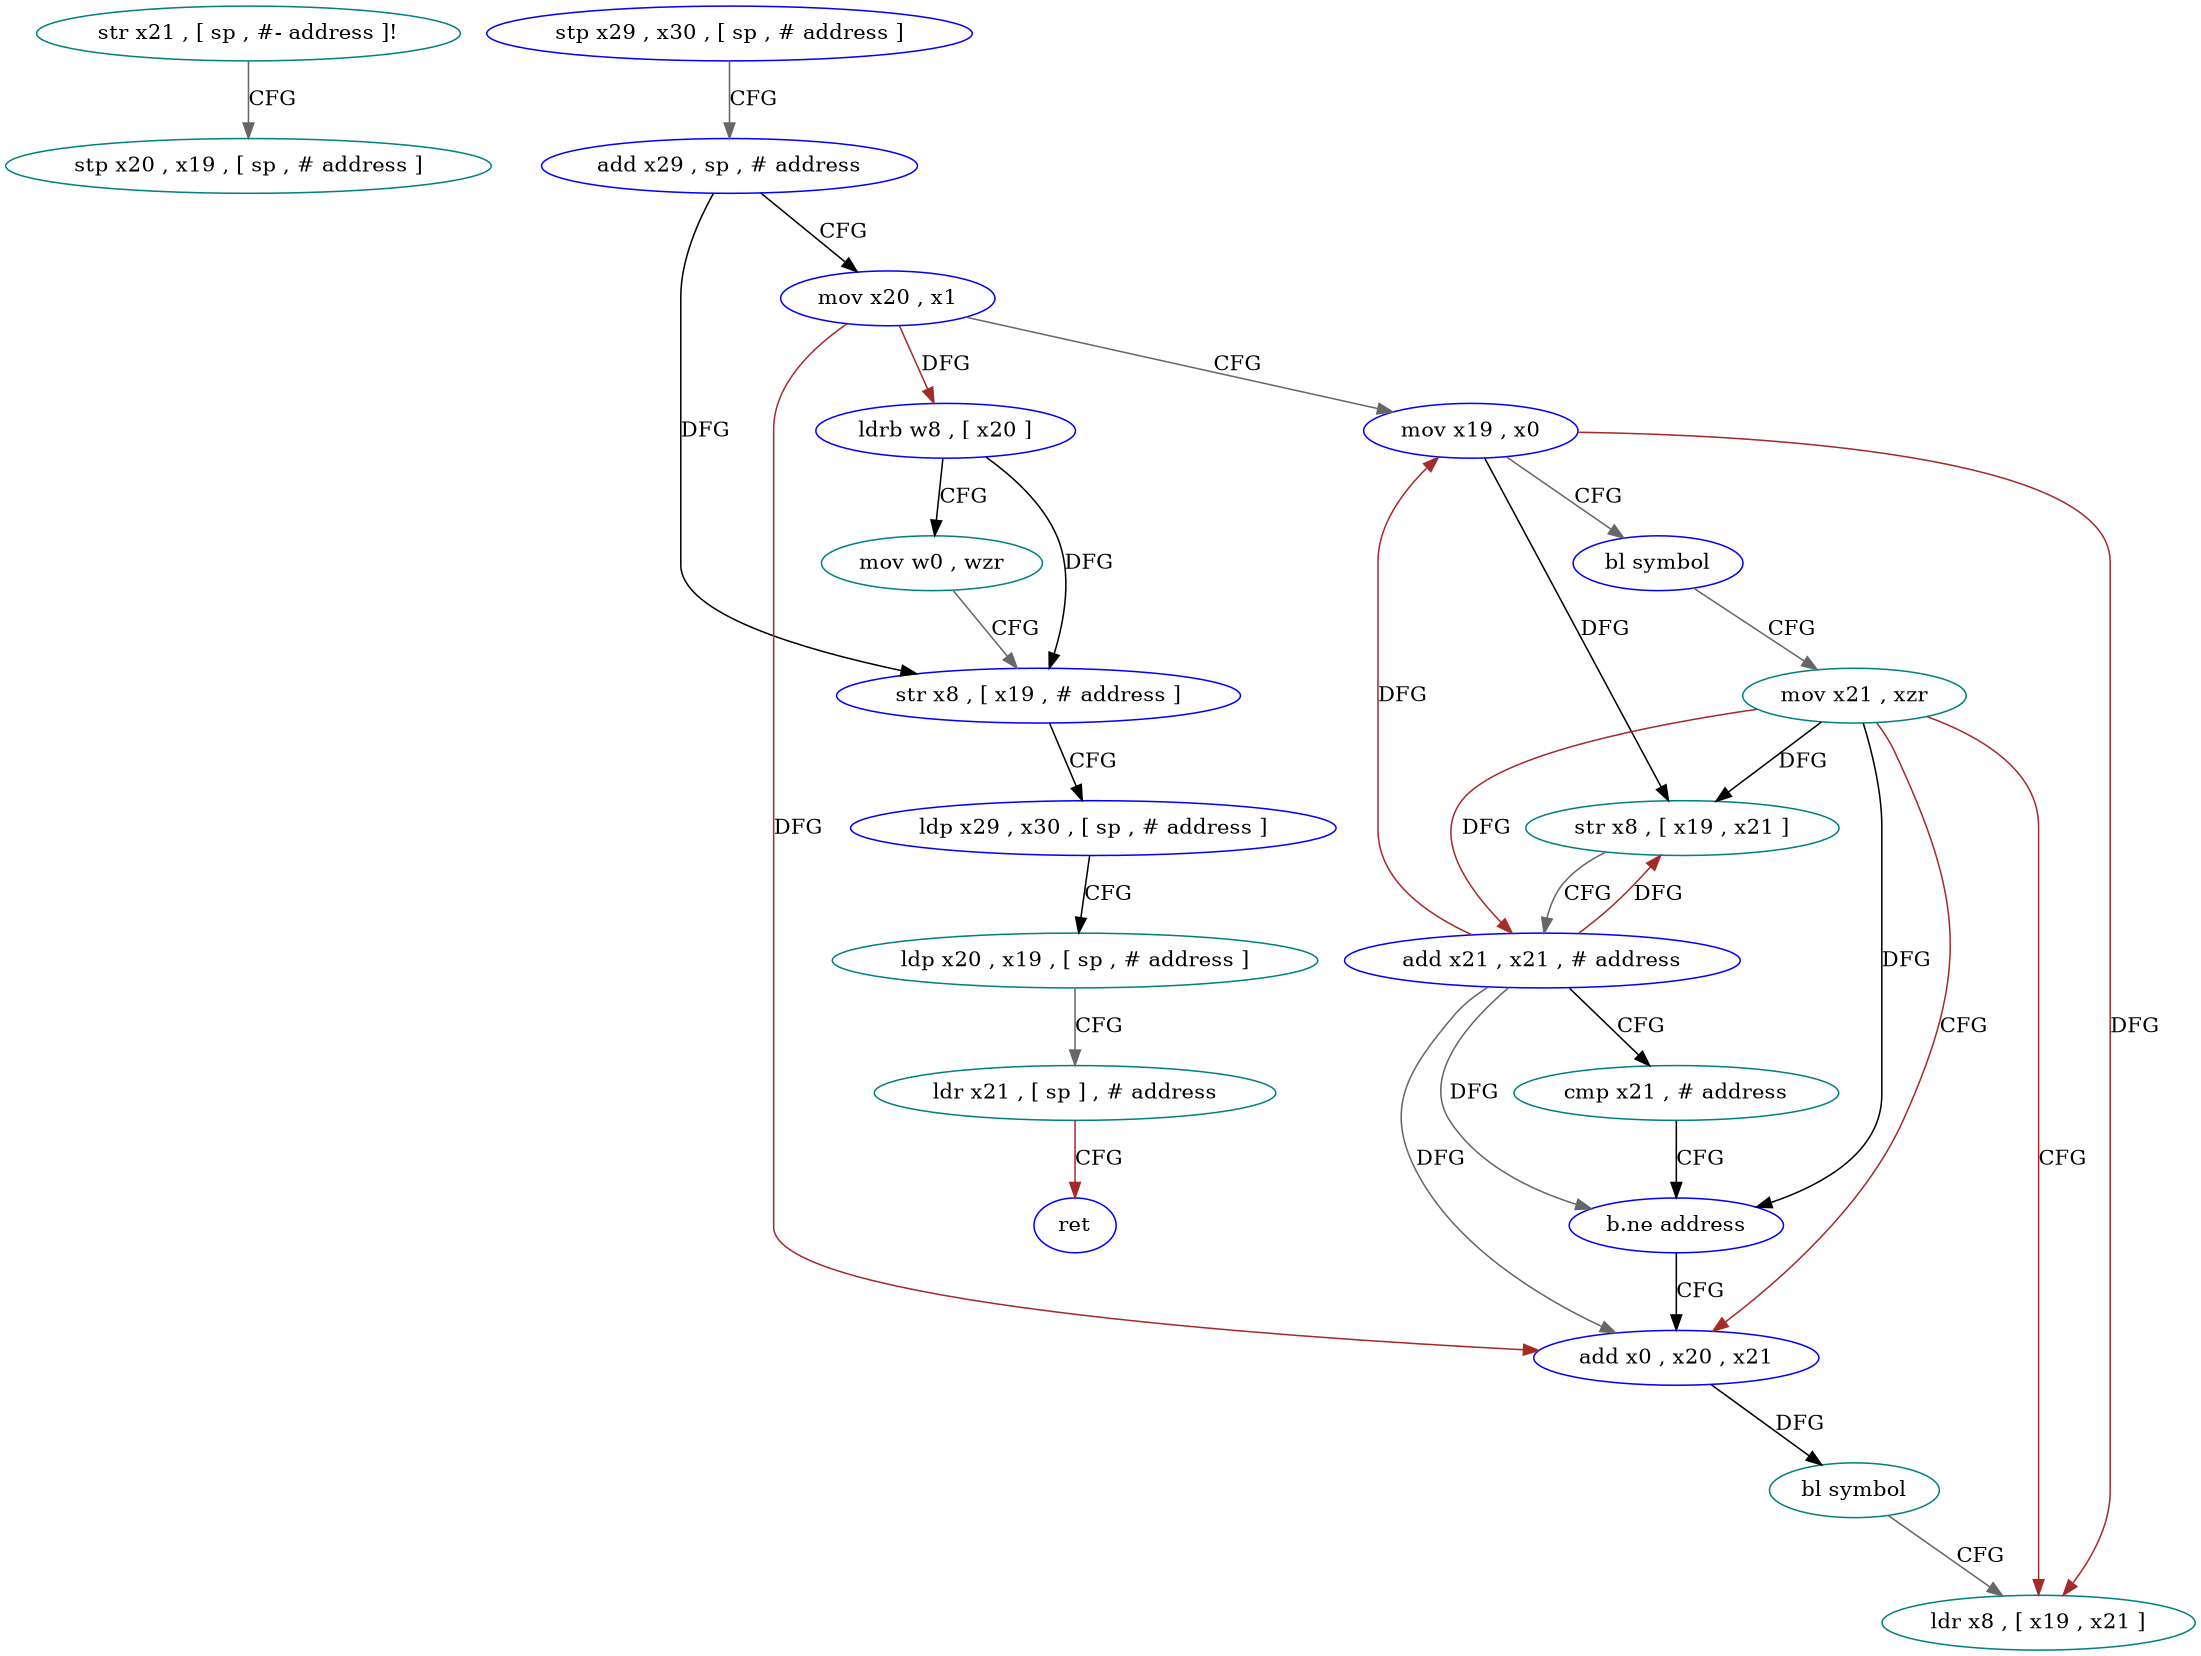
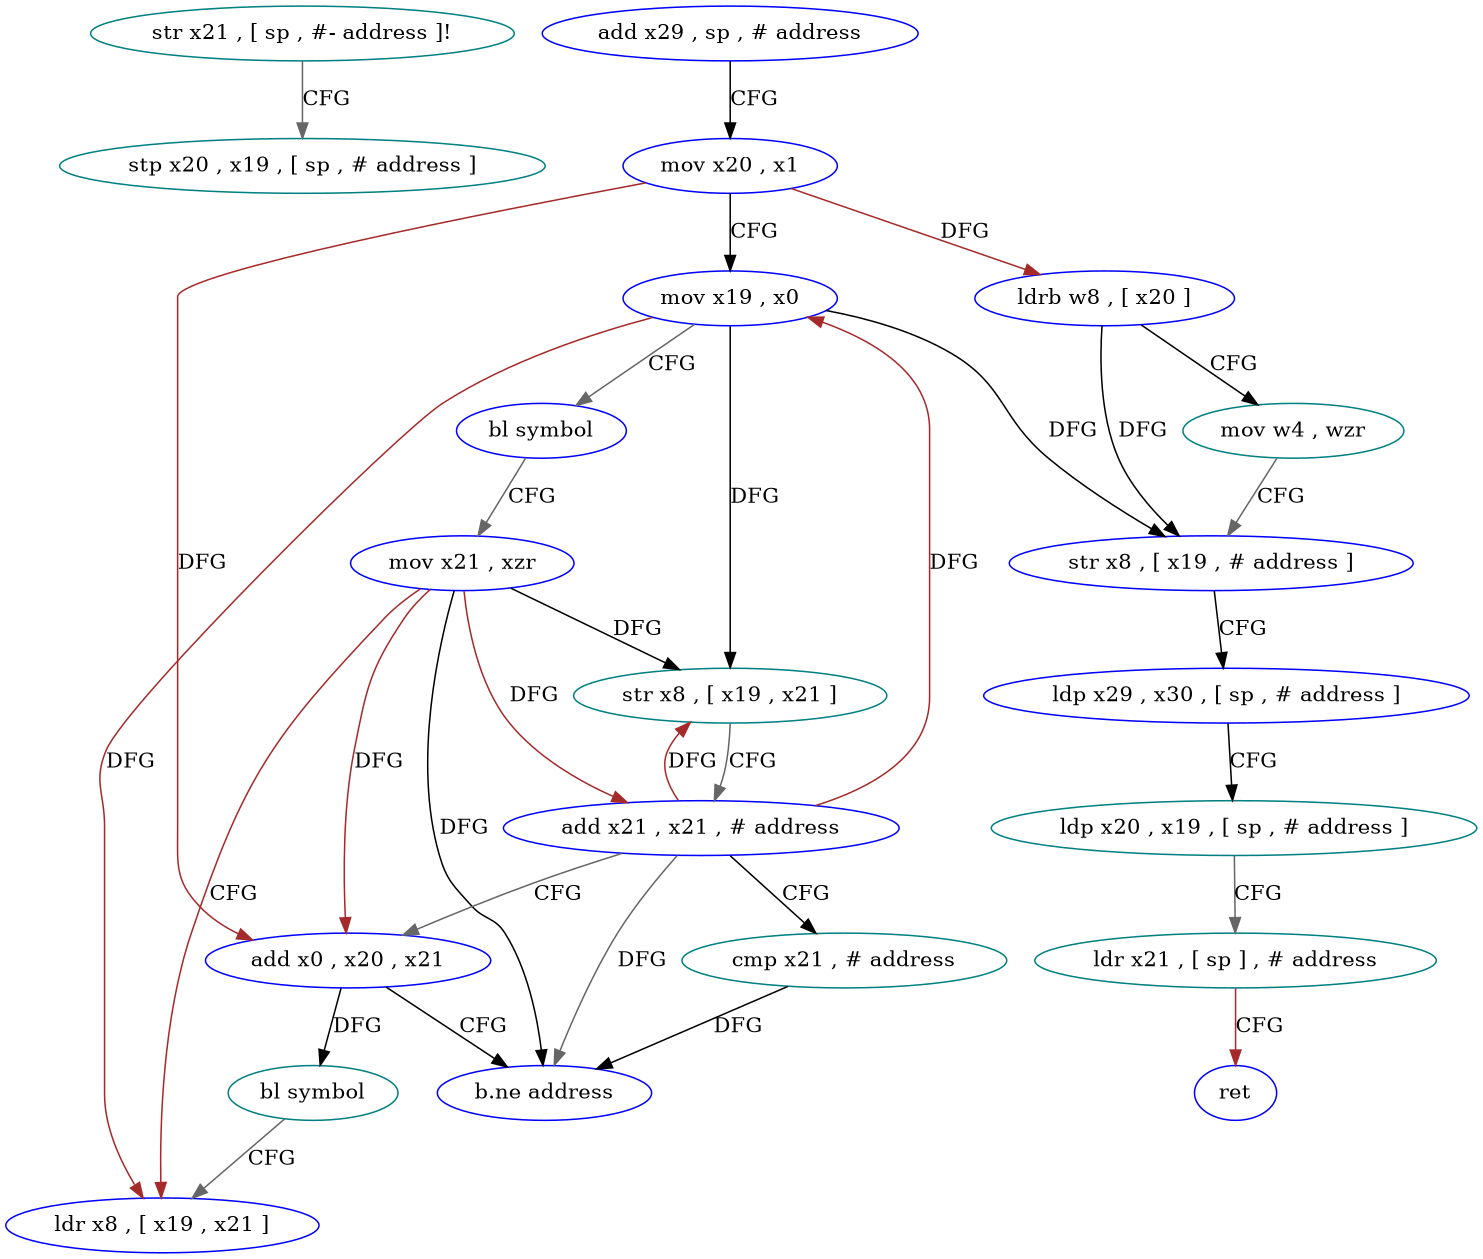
node "stp x29 , x30 , [ sp , # address ]": removed
edge "mov x20 , x1" -> "mov x19 , x0": color gray40 -> black
edge "add x29 , sp , # address" -> "str x8 , [ x19 , # address ]": now "mov x19 , x0" -> "str x8 , [ x19 , # address ]"
node "mov w0 , wzr": label "mov w0 , wzr" -> "mov w4 , wzr"
node "mov x21 , xzr": color teal -> blue
edge "mov x21 , xzr" -> "add x0 , x20 , x21": label "CFG" -> "DFG"
edge "add x21 , x21 , # address" -> "add x0 , x20 , x21": label "DFG" -> "CFG"
edge "cmp x21 , # address" -> "b.ne address": label "CFG" -> "DFG"
edge "b.ne address" -> "add x0 , x20 , x21": reversed
node "ldr x8 , [ x19 , x21 ]": color teal -> blue
